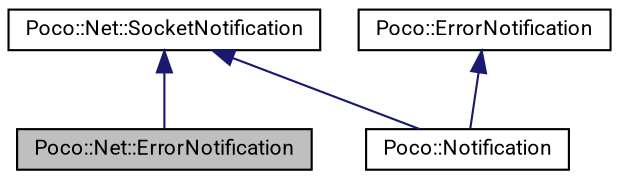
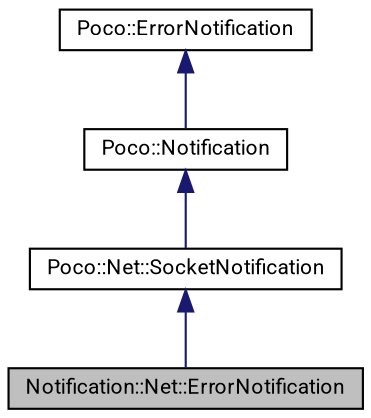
edge "Poco::Notification" -> "Poco::Net::SocketNotification": reversed
node "Poco::Net::ErrorNotification": label "Poco::Net::ErrorNotification" -> "Notification::Net::ErrorNotification"
